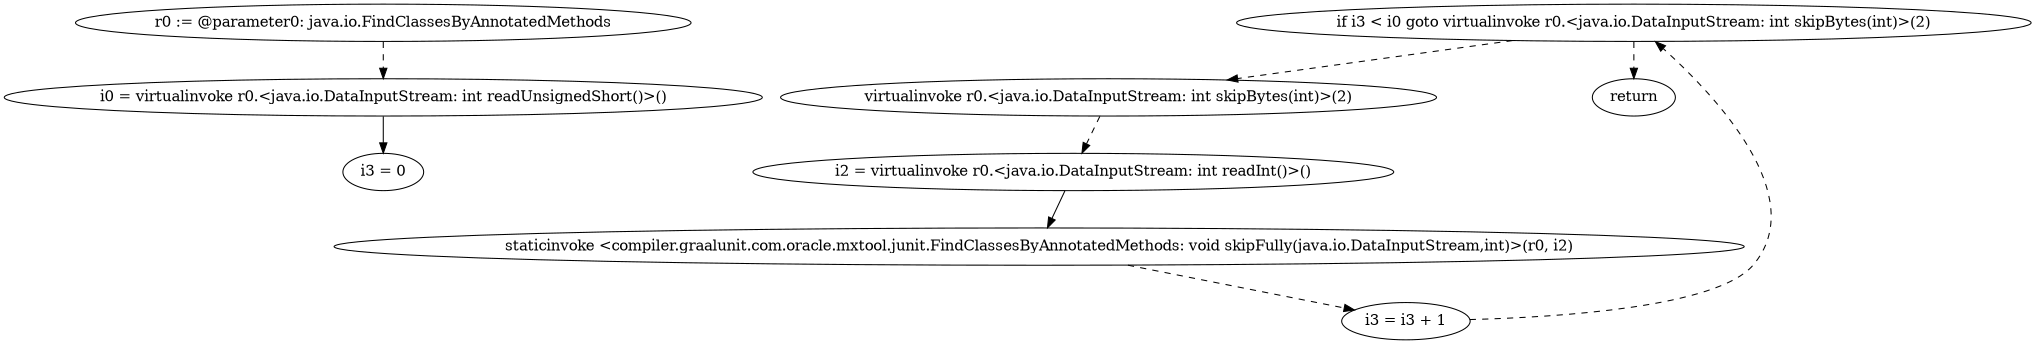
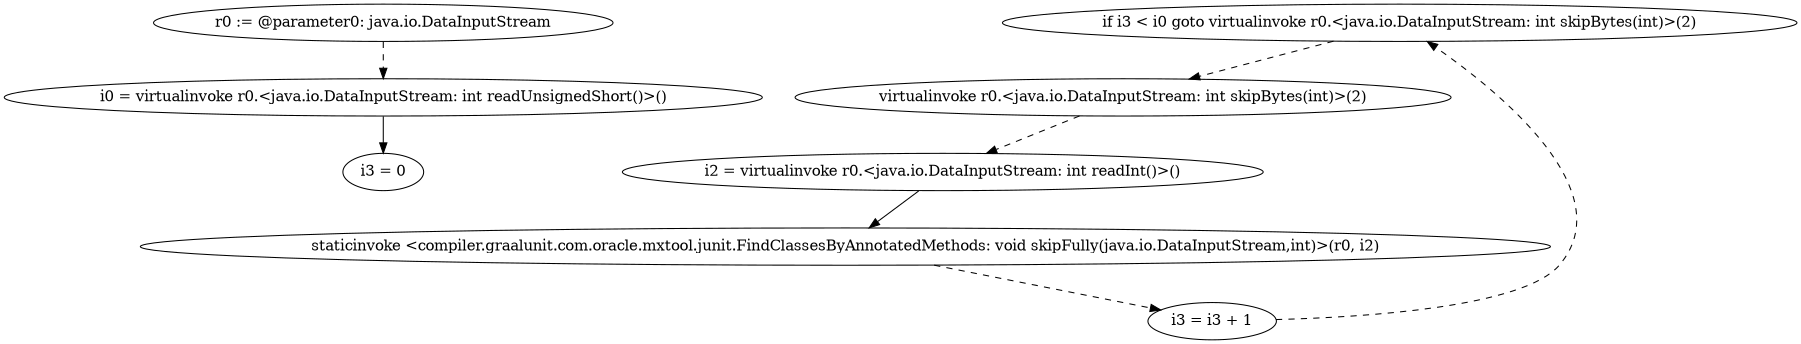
node "r0 := @parameter0: java.io.FindClassesByAnnotatedMethods": label "r0 := @parameter0: java.io.FindClassesByAnnotatedMethods" -> "r0 := @parameter0: java.io.DataInputStream"
node "return": removed
